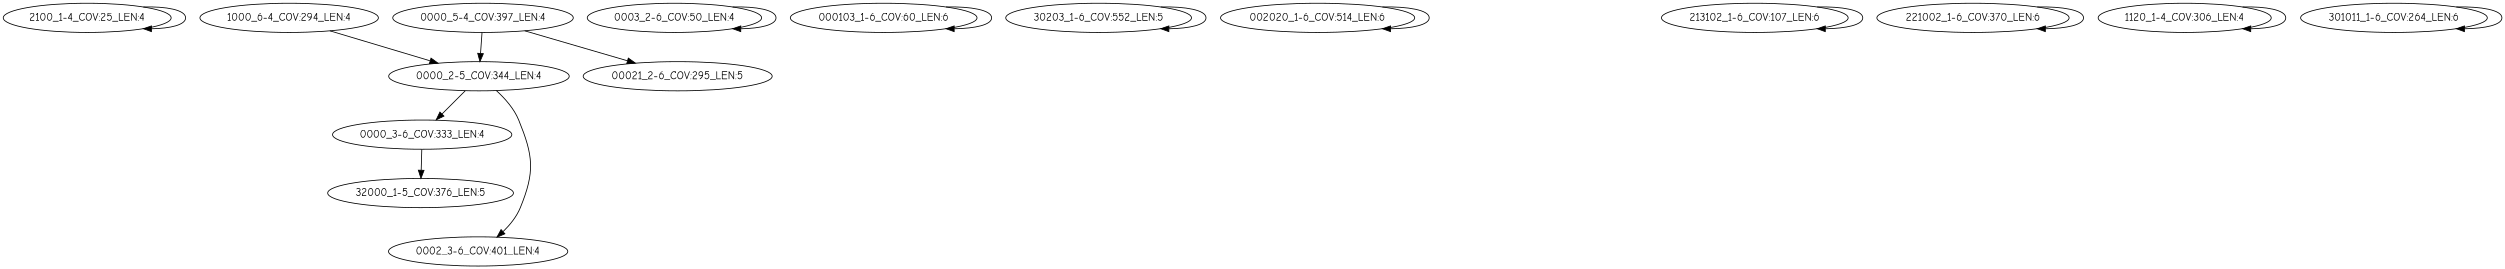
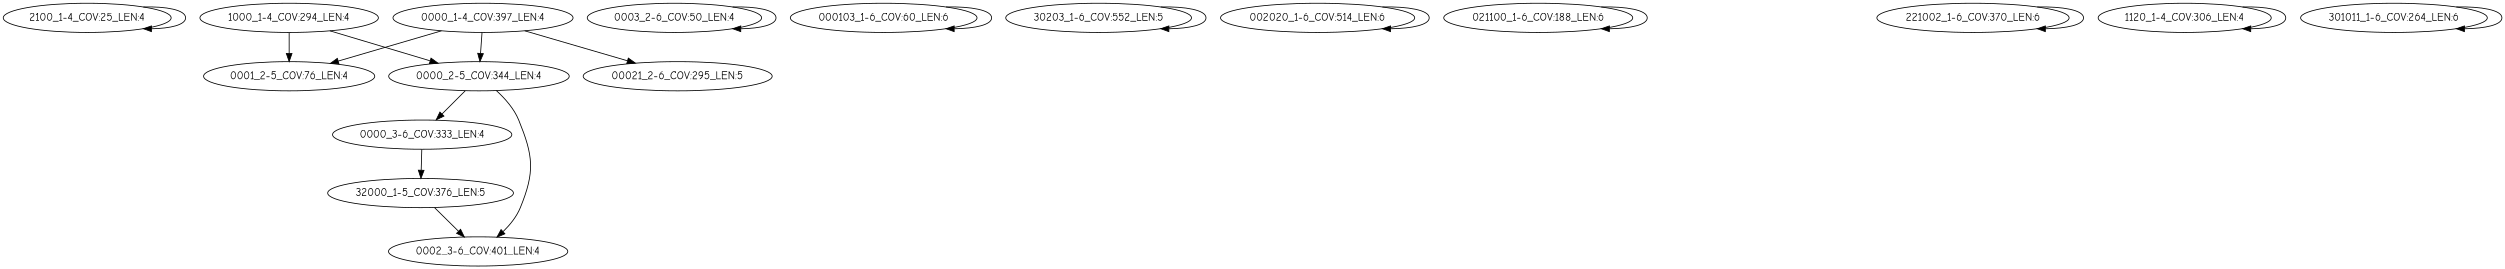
node "1000_6-4_COV:294_LEN:4": label "1000_6-4_COV:294_LEN:4" -> "1000_1-4_COV:294_LEN:4"
node "0000_5-4_COV:397_LEN:4": label "0000_5-4_COV:397_LEN:4" -> "0000_1-4_COV:397_LEN:4"
node "021100_1-6_COV:188_LEN:6": added
node "213102_1-6_COV:107_LEN:6": removed
node "0001_2-5_COV:76_LEN:4": added
edge "32000_1-5_COV:376_LEN:5" -> "0002_3-6_COV:401_LEN:4": added
